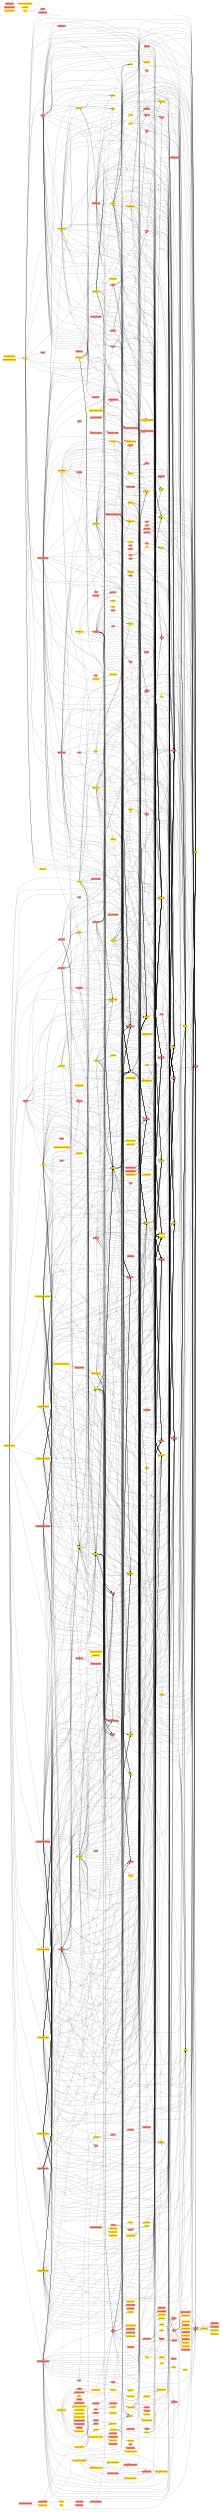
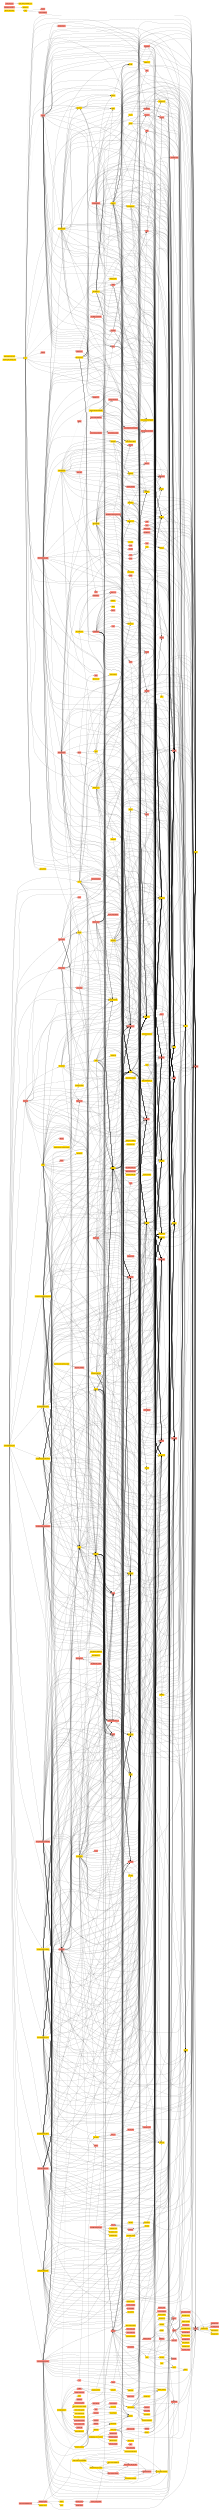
node "libavahi_client3": fillcolor gold -> salmon
